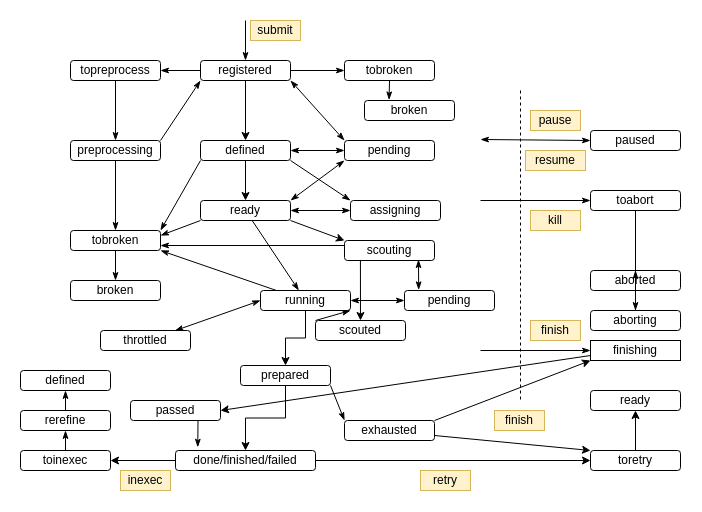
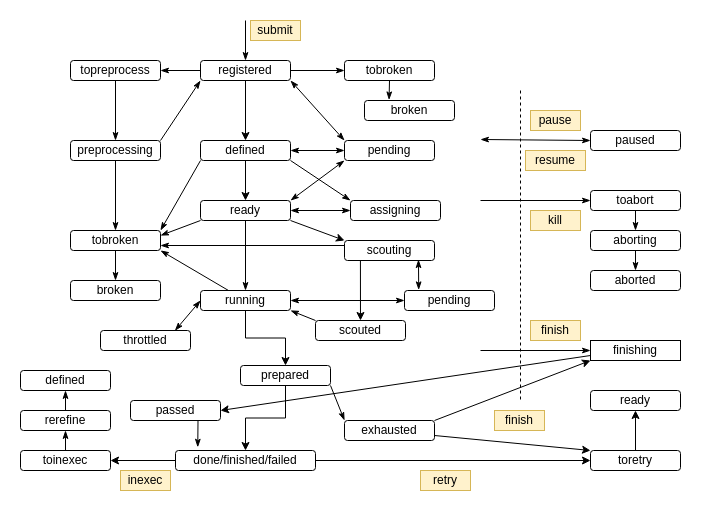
node "running": moved (306, 301) -> (246, 301)
node "aborting": moved (636, 321) -> (636, 241)
